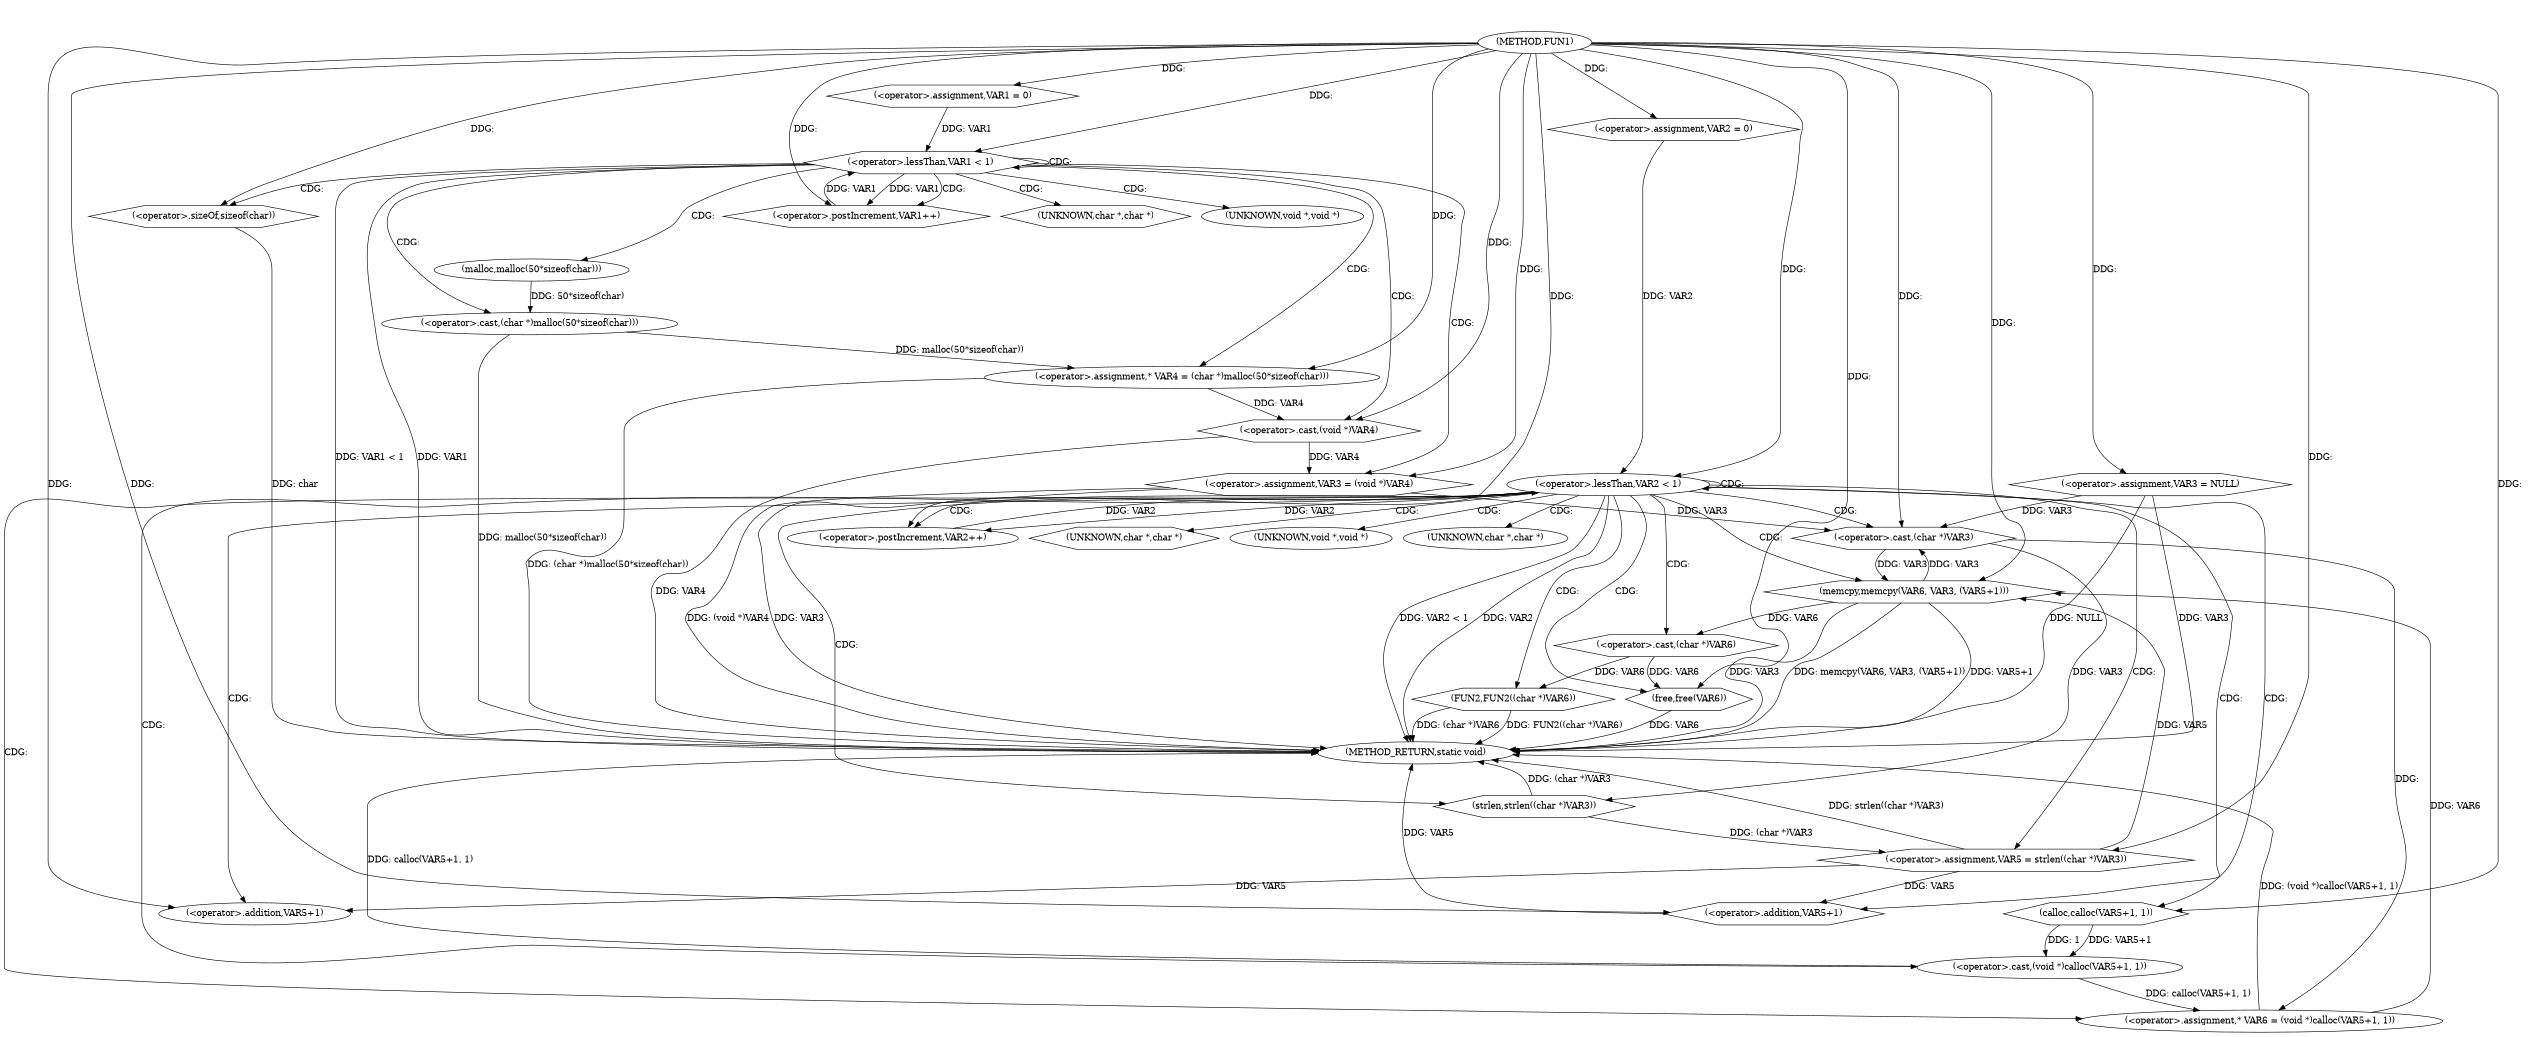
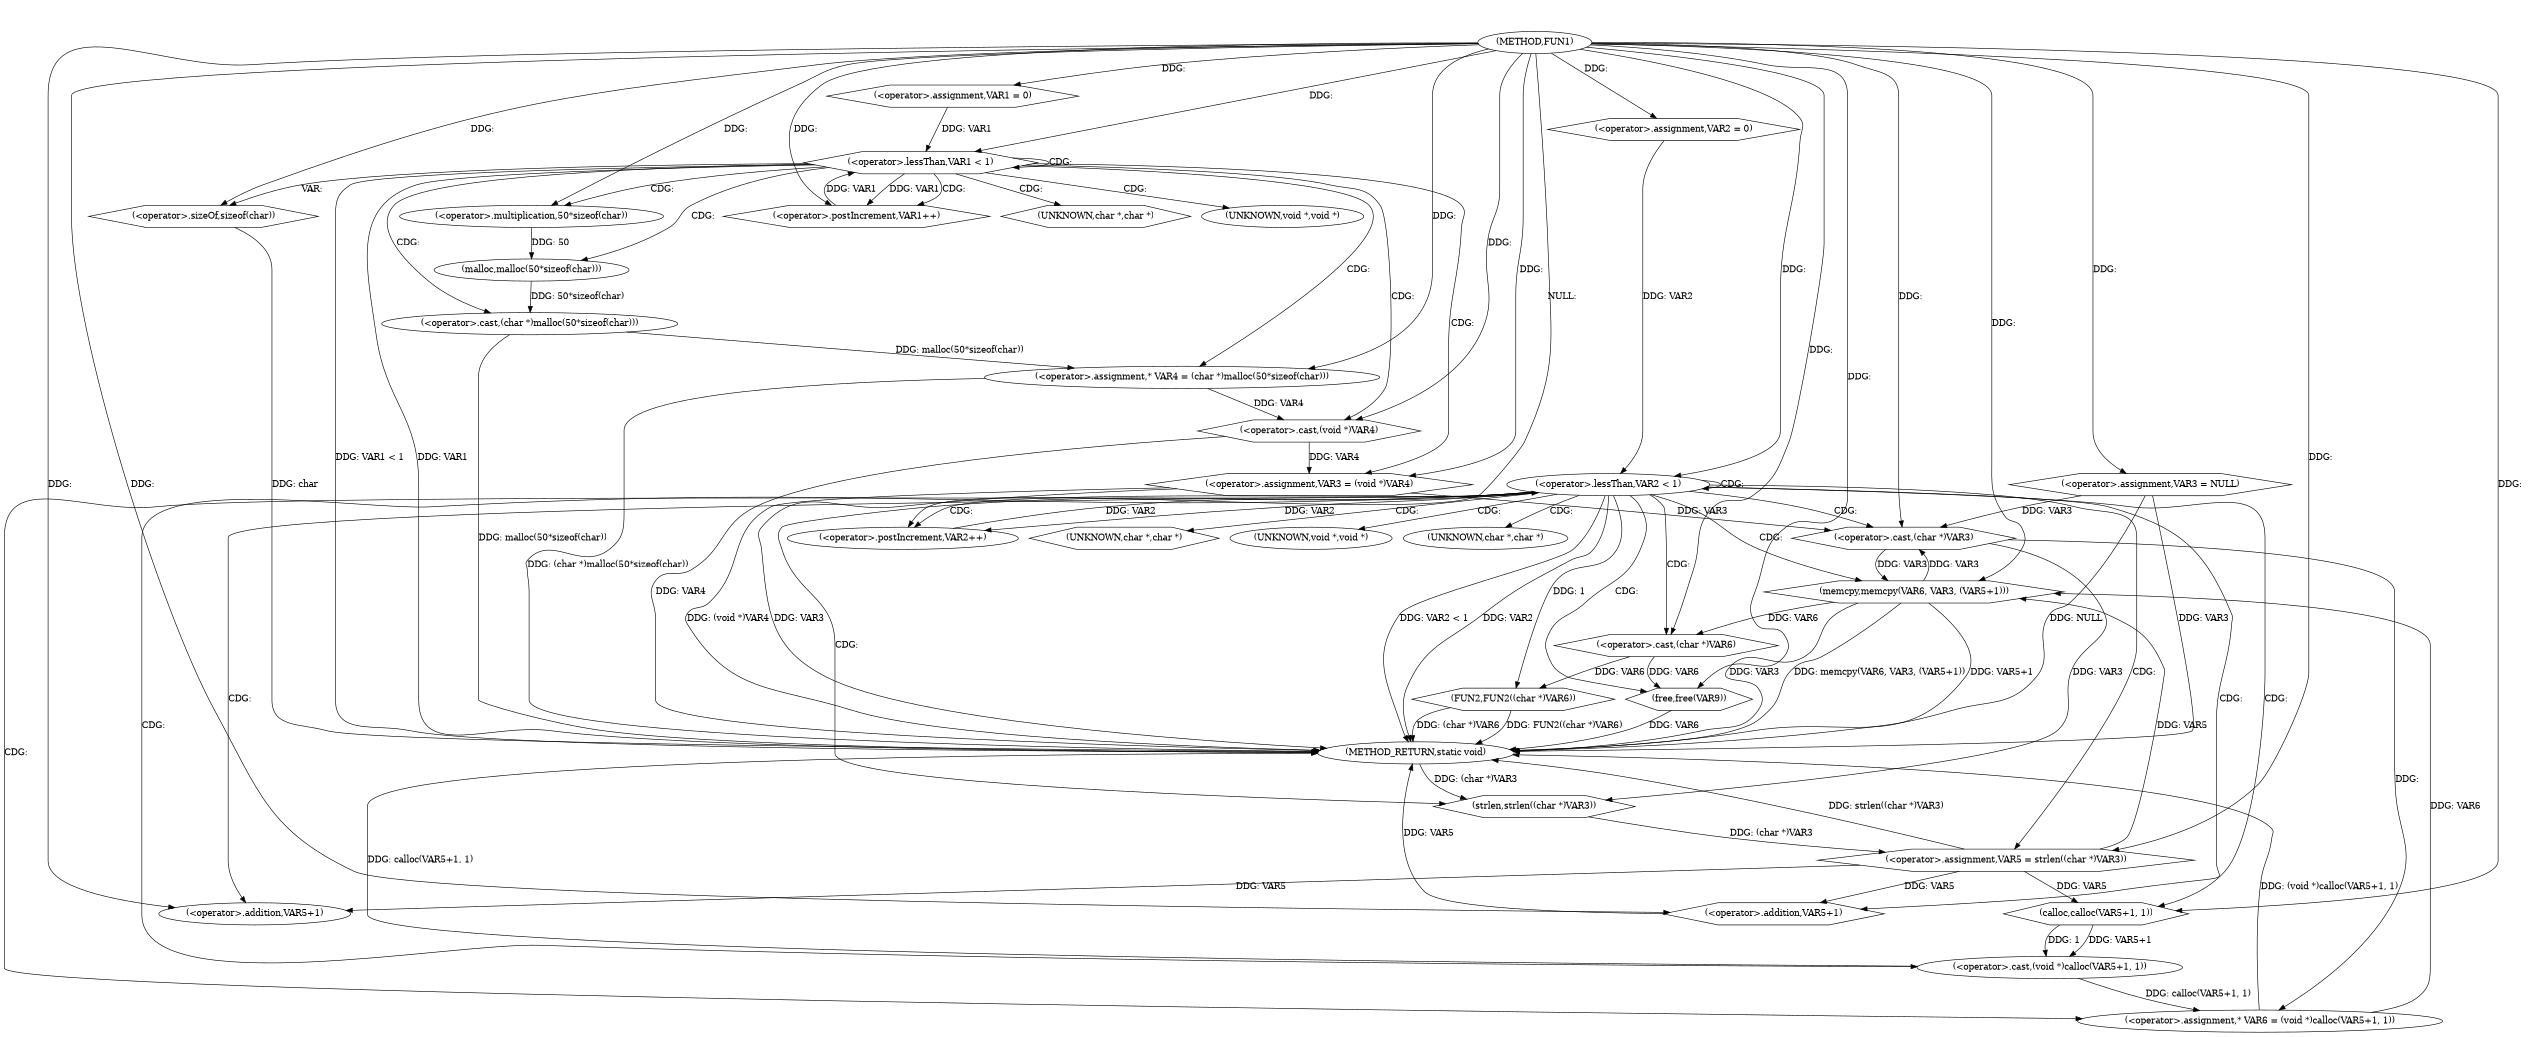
edge "(<operator>.lessThan,VAR1 < 1)" -> "(<operator>.sizeOf,sizeof(char))": label "CDG: " -> "VAR: "
node "(<operator>.multiplication,50*sizeof(char))": added
edge "(METHOD,FUN1)" -> "(<operator>.cast,(char *)VAR6)": added, label "DDG:"
edge "(METHOD,FUN1)" -> "(<operator>.postIncrement,VAR2++)": label "DDG: " -> "NULL: "
edge "(<operator>.lessThan,VAR2 < 1)" -> "(FUN2,FUN2((char *)VAR6))": label "CDG: " -> "DDG: 1"
node "(free,free(VAR6))": label "(free,free(VAR6))" -> "(free,free(VAR9))"
edge "(strlen,strlen((char *)VAR3))" -> "(METHOD_RETURN,static void)": reversed
edge "(<operator>.assignment,VAR5 = strlen((char *)VAR3))" -> "(calloc,calloc(VAR5+1, 1))": added, label "DDG: VAR5"
